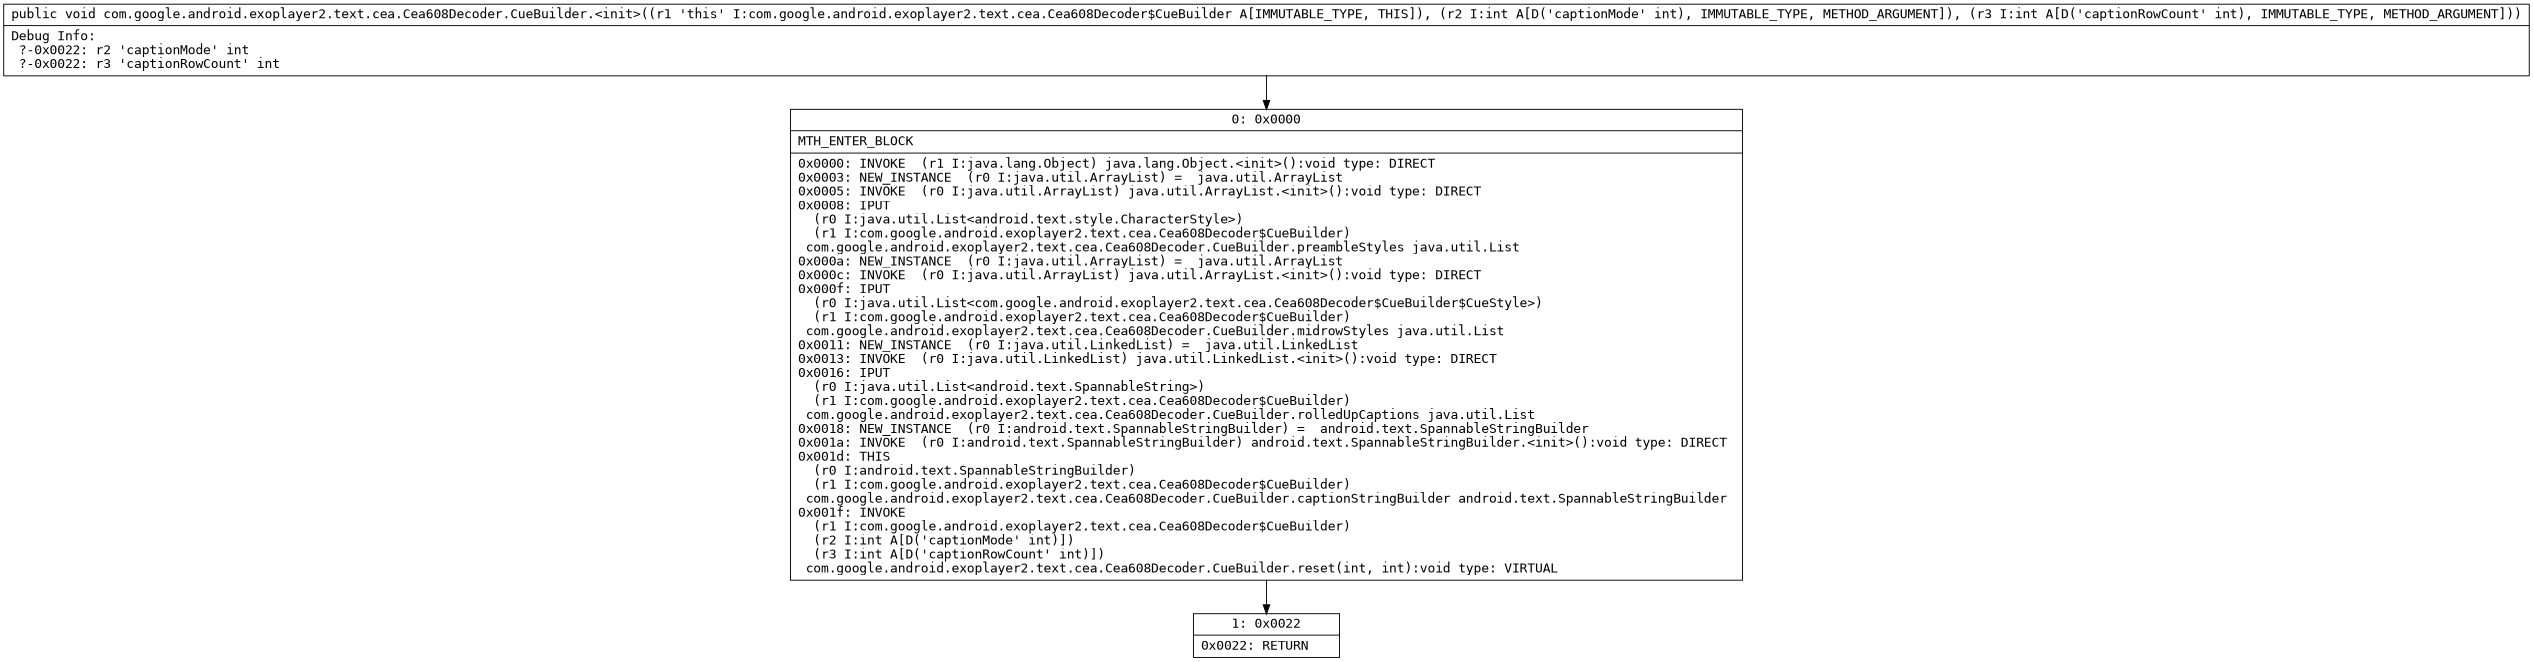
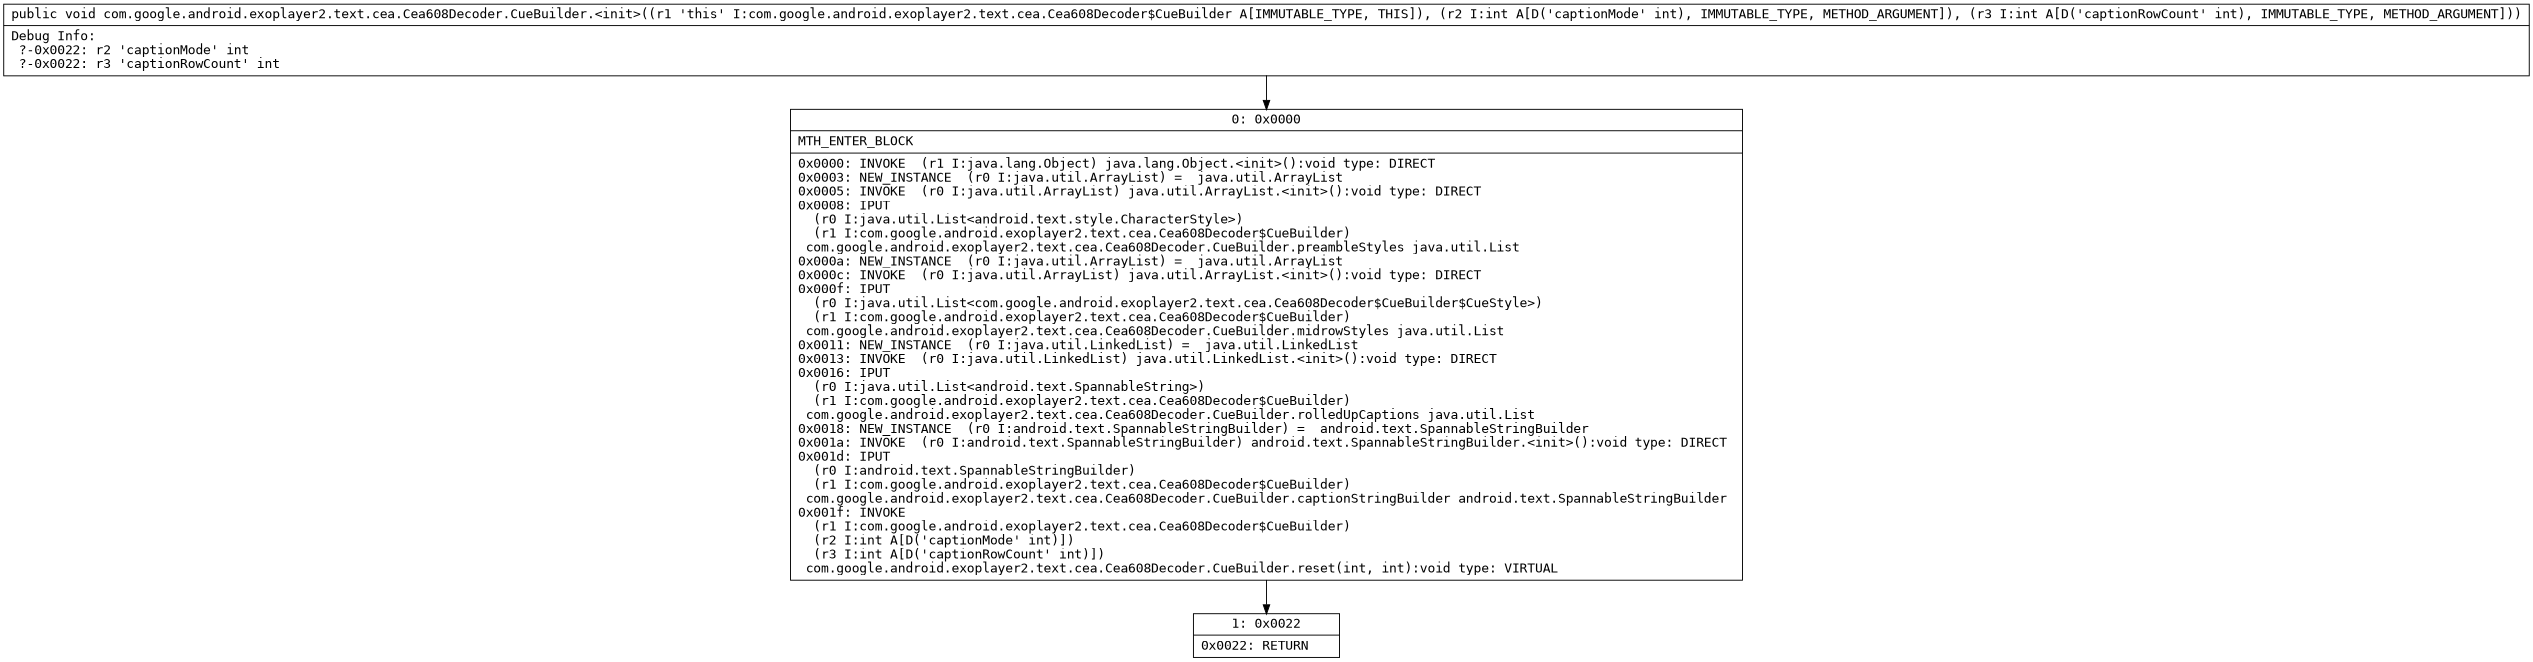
node "0: 0x0000": text "0x001d: THIS" -> "0x001d: IPUT"
